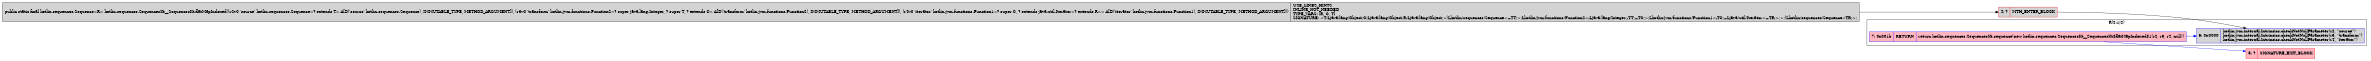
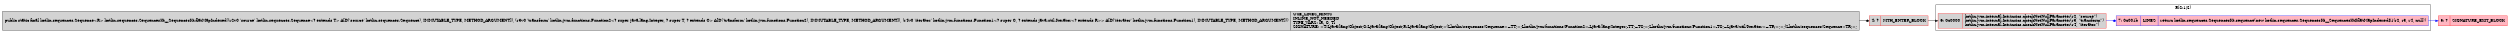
edge "7: 0x001b" -> "6: 0x0000": reversed
node "6: 0x0000": color blue -> red
node "7: 0x001b": text "RETURN" -> "LINES"
